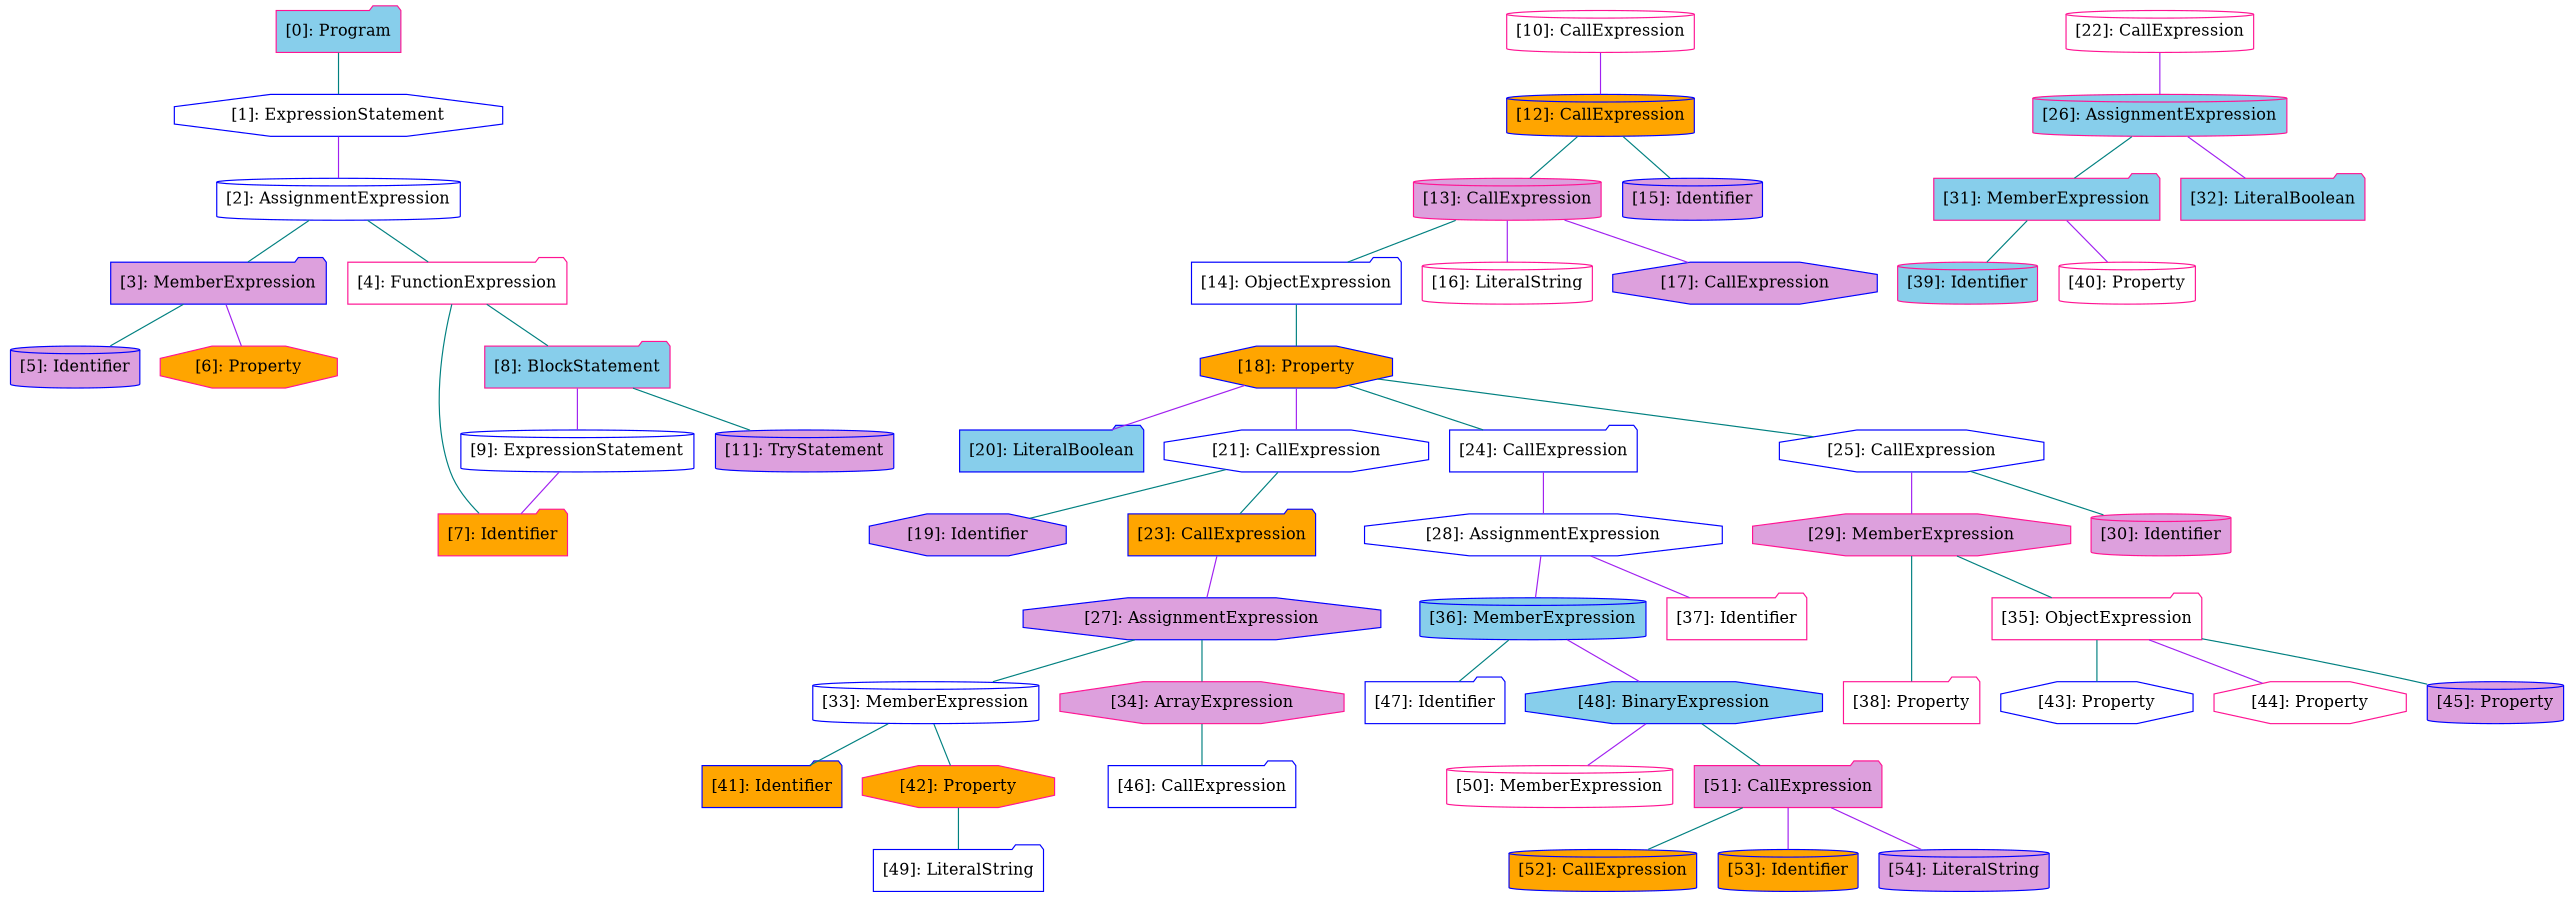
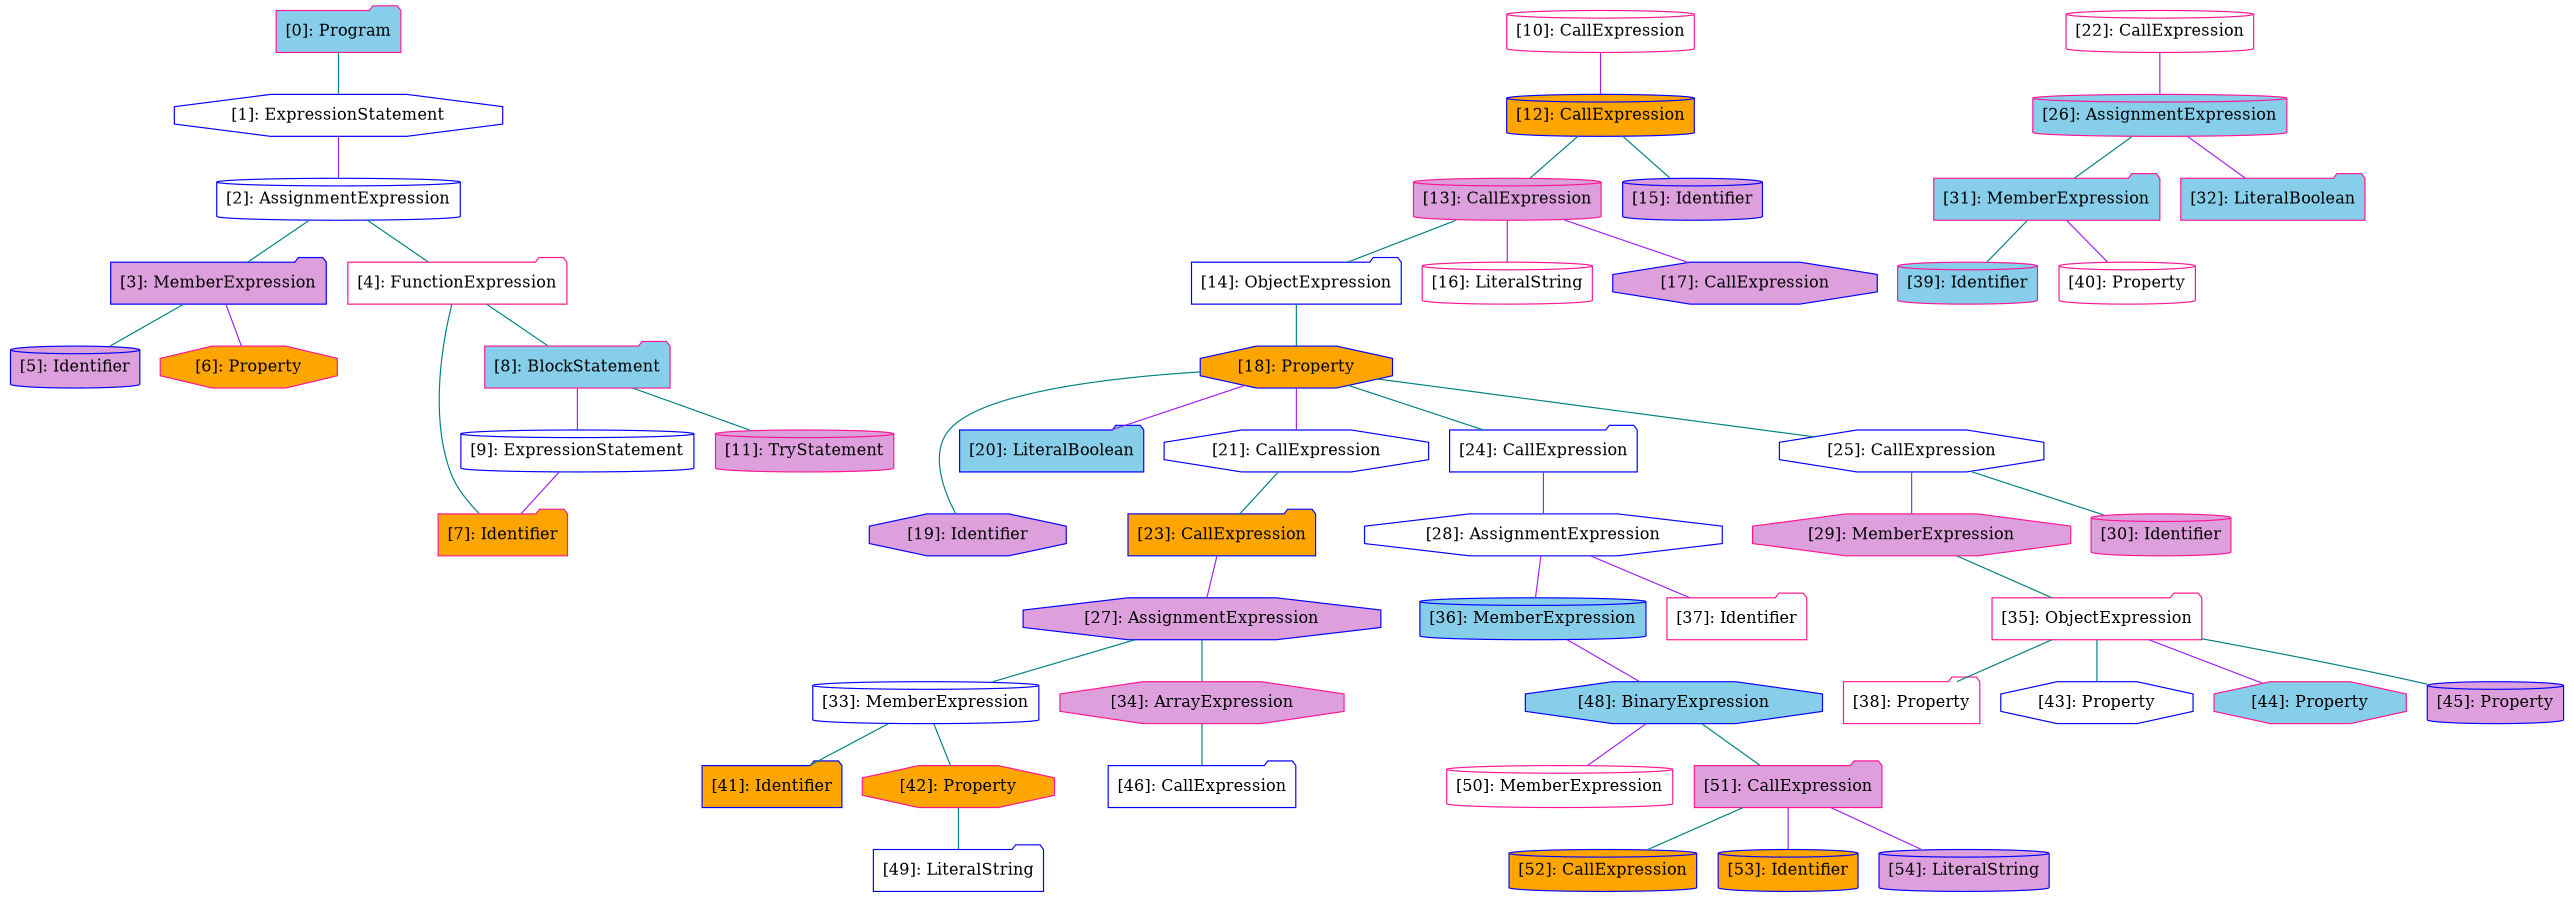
node "[11]: TryStatement": color blue -> deeppink
edge "[21]: CallExpression" -- "[19]: Identifier": now "[18]: Property" -- "[19]: Identifier"
edge "[29]: MemberExpression" -- "[38]: Property": now "[35]: ObjectExpression" -- "[38]: Property"
node "[47]: Identifier": removed
node "[44]: Property": fillcolor white -> skyblue
